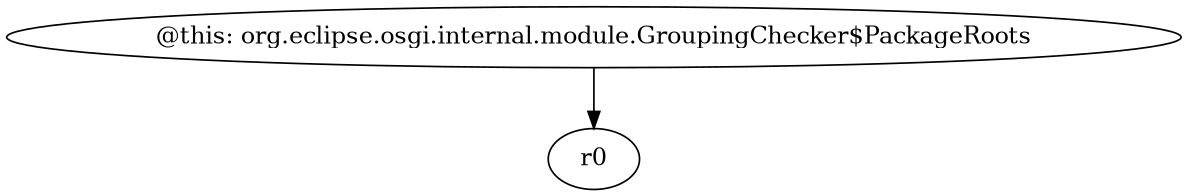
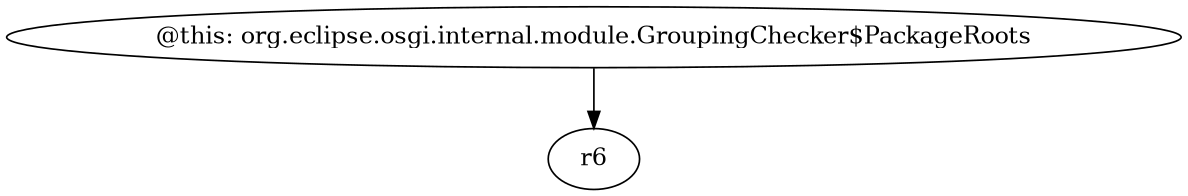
node "r0": label "r0" -> "r6"
